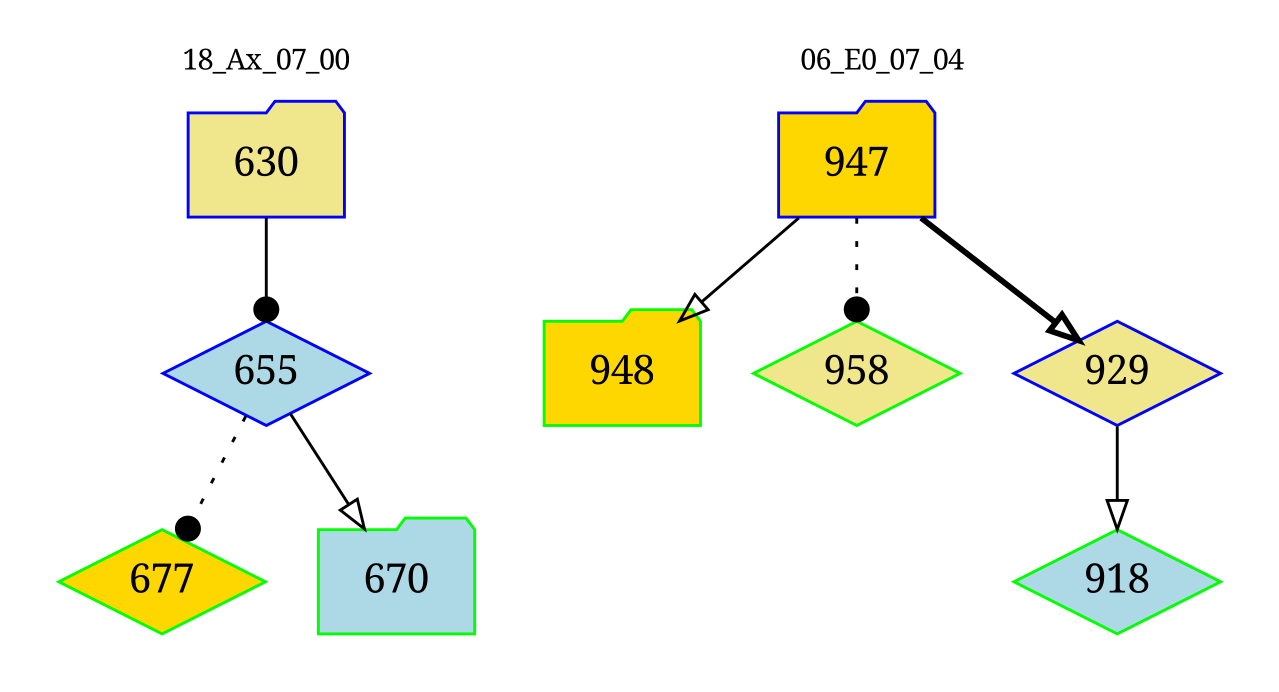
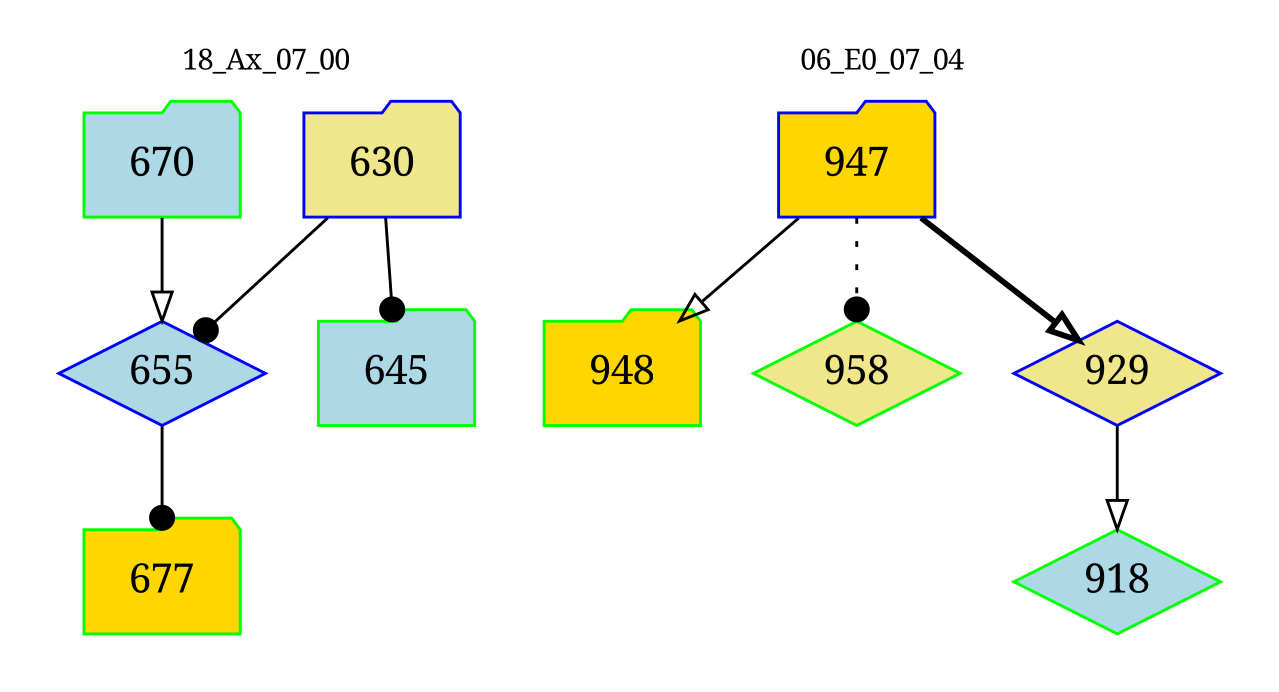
node "645": added
edge "655" -> "670": reversed
edge "655" -> "677": style dotted -> solid
node "677": shape diamond -> folder
